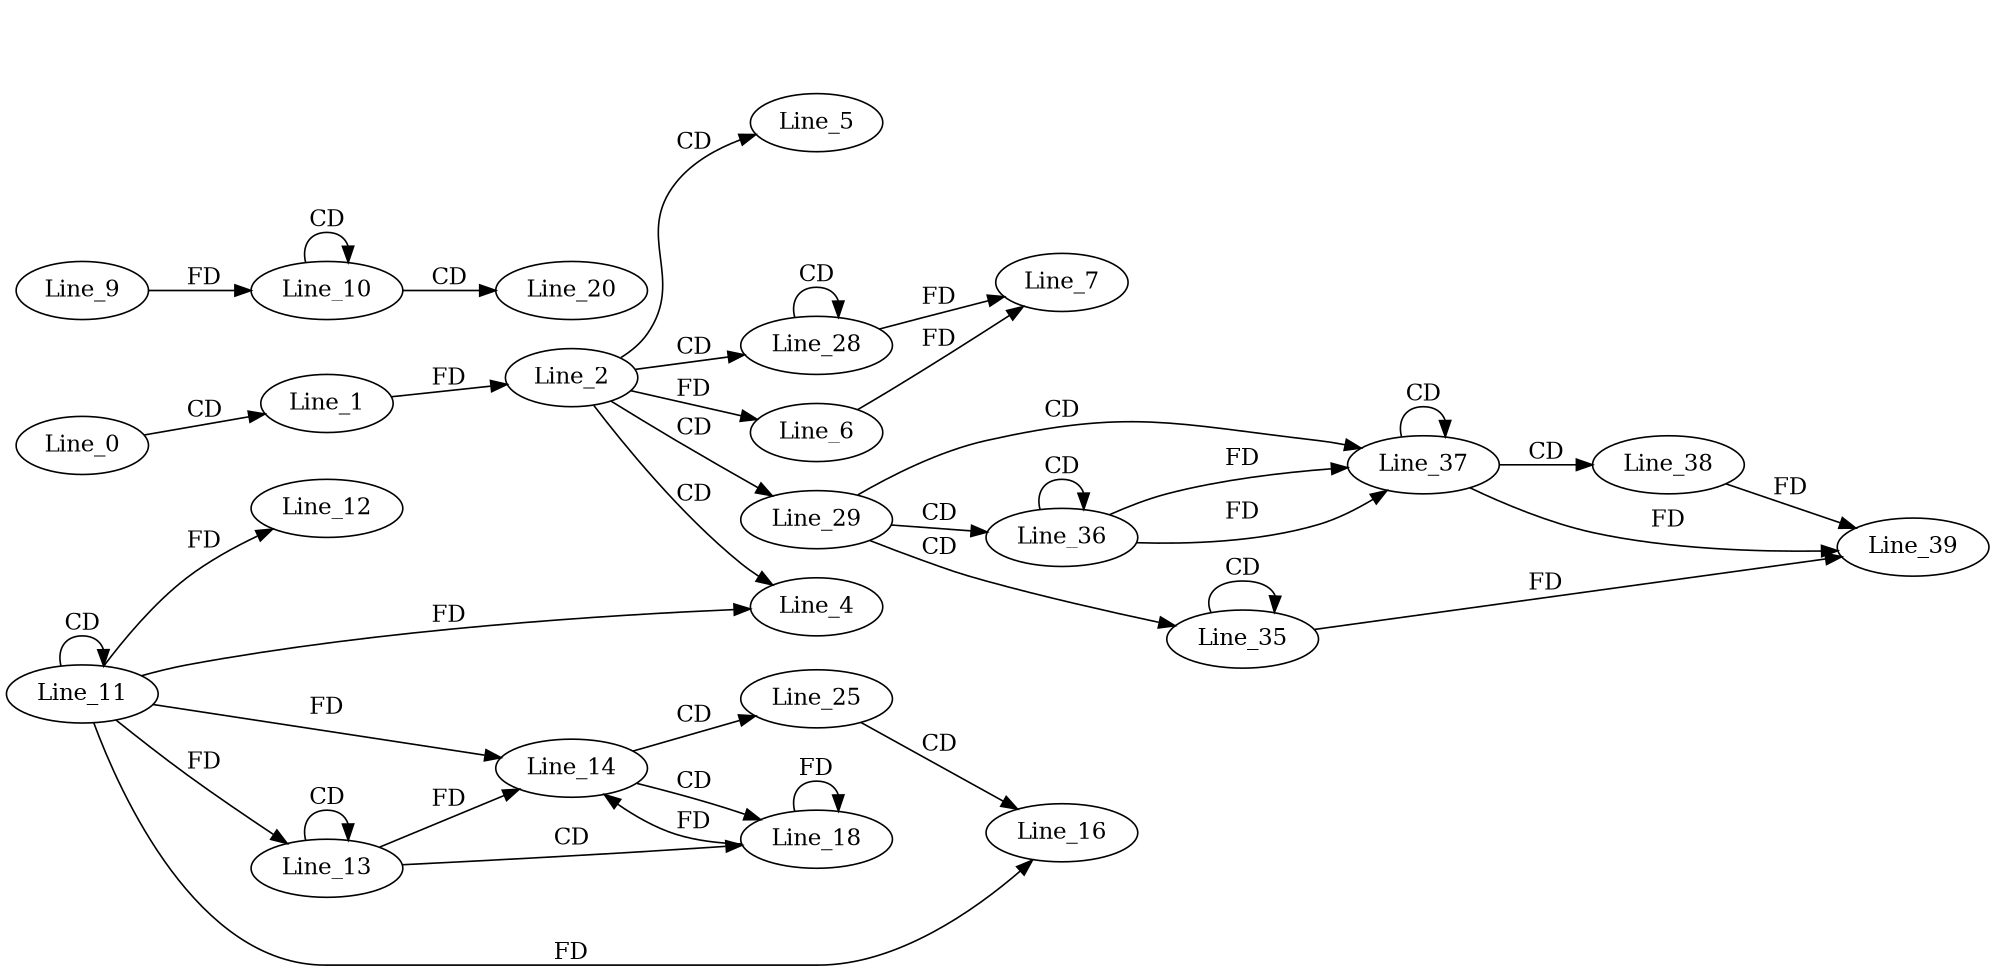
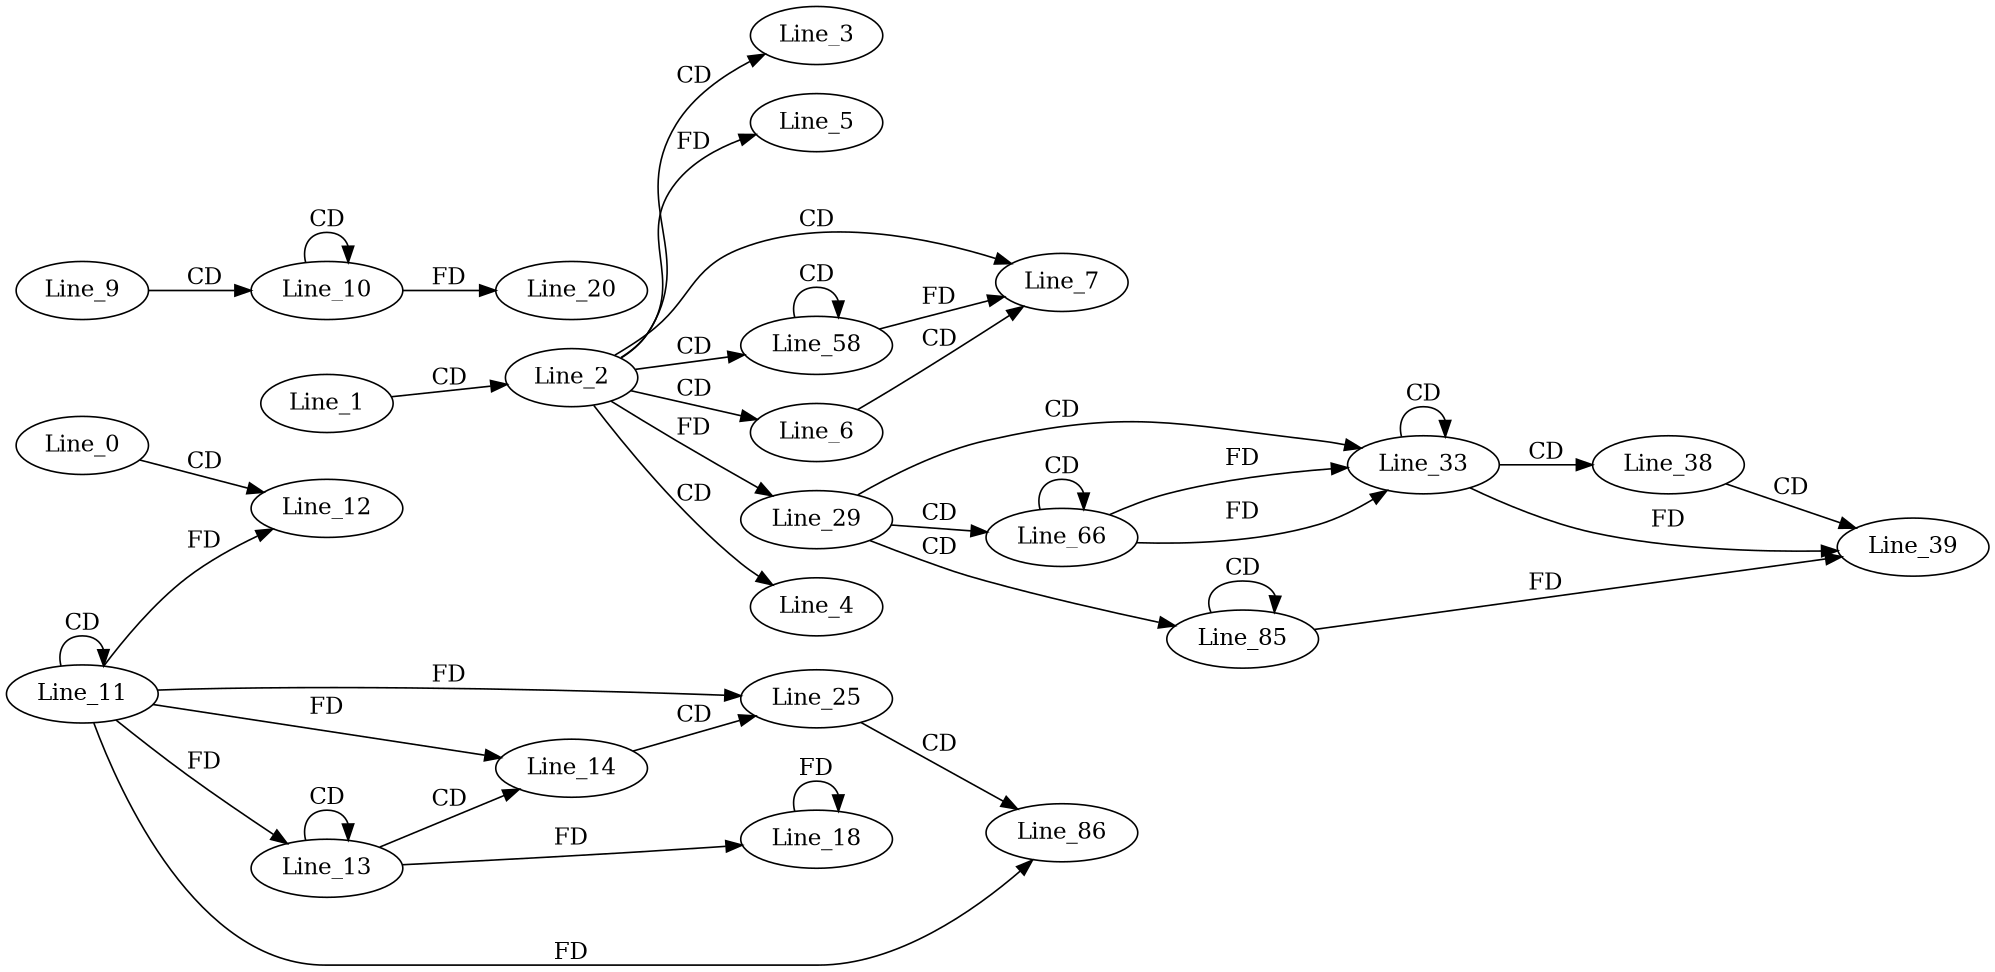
node "Line_3": added
edge "Line_2" -> "Line_5": label "CD" -> "FD"
edge "Line_2" -> "Line_7": added, label "CD"
edge "Line_9" -> "Line_10": label "FD" -> "CD"
edge "Line_10" -> "Line_20": label "CD" -> "FD"
edge "Line_6" -> "Line_7": label "FD" -> "CD"
node "Line_28": label "Line_28" -> "Line_58"
edge "Line_1" -> "Line_2": label "FD" -> "CD"
edge "Line_2" -> "Line_6": label "FD" -> "CD"
edge "Line_0" -> "Line_1": now "Line_0" -> "Line_12"
edge "Line_2" -> "Line_29": label "CD" -> "FD"
node "Line_37": label "Line_37" -> "Line_33"
edge "Line_38" -> "Line_39": label "FD" -> "CD"
node "Line_36": label "Line_36" -> "Line_66"
edge "Line_11" -> "Line_4": now "Line_11" -> "Line_25"
node "Line_35": label "Line_35" -> "Line_85"
edge "Line_14" -> "Line_18": removed, label "CD"
edge "Line_13" -> "Line_14": label "FD" -> "CD"
node "Line_16": label "Line_16" -> "Line_86"
edge "Line_18" -> "Line_14": removed, label "FD"
edge "Line_13" -> "Line_18": label "CD" -> "FD"
